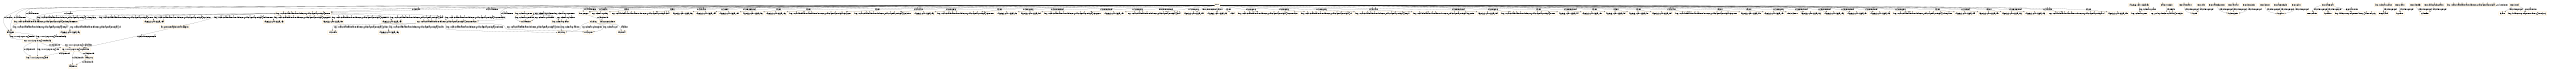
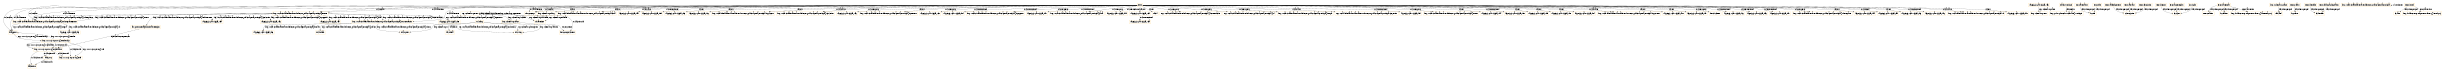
node "terms:rights": label "terms:rights" -> "tipo:rights"
edge "NULL" -> "1956e363:16ab11533ff:-7fca": now "1956e363:16ab11533ff:-7fcf" -> "1956e363:16ab11533ff:-7fca"
edge "NULL" -> "1956e363:16ab11533ff:-7fd1": label "terms:intersectionOf" -> "owl:intersectionOf"
edge "NULL" -> "1956e363:16ab11533ff:-7fdb": label "terms:intersectionOf" -> "owl:intersectionOf"
node "1956e363:16ab11533ff:-7fe5": removed
node "integra:label": label "integra:label" -> "rdfs:label"
edge "owl:Thing" -> "skos:ConceptScheme": added, label "skos:inScheme"
